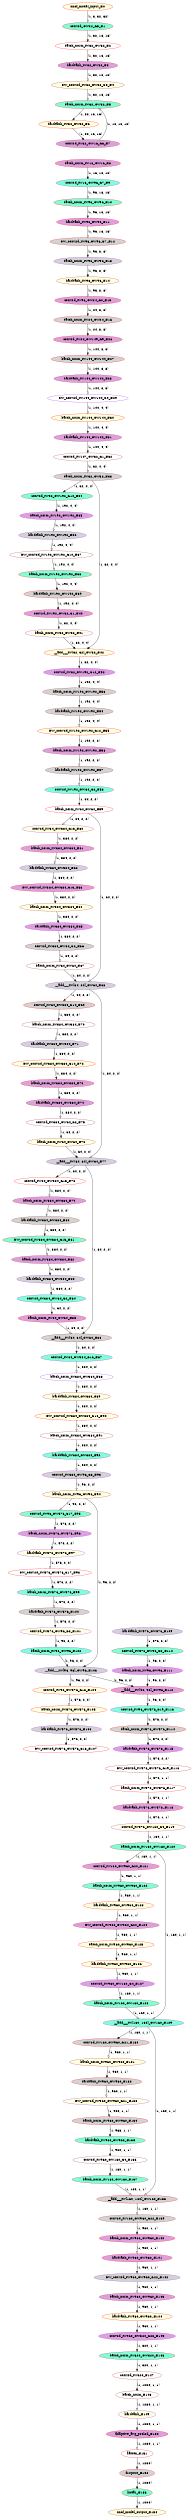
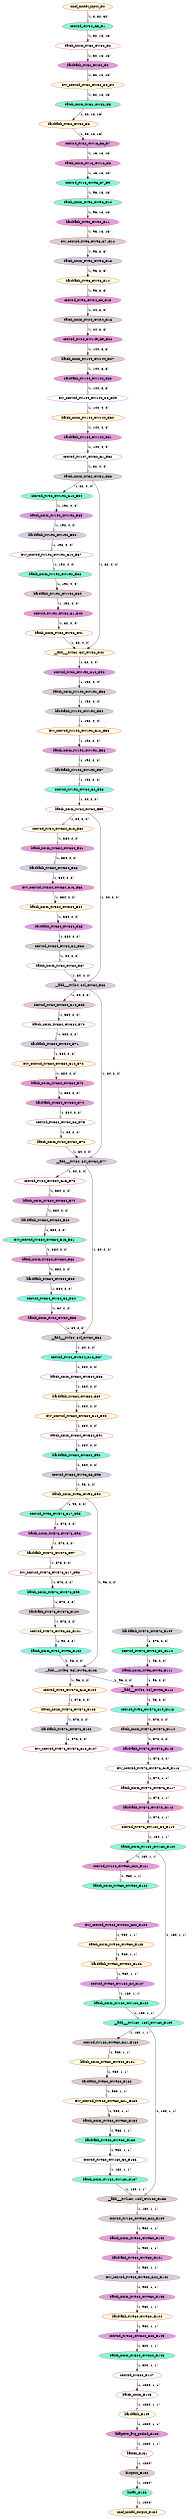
edge "conv2d_IW32_OW16_G6_#7" -> "batch_norm_IW32_OW32_#5": now "conv2d_IW32_OW16_G6_#7" -> "batch_norm_IW16_OW16_#8"
node "hardtanh_IW960_OW960_#123": removed
